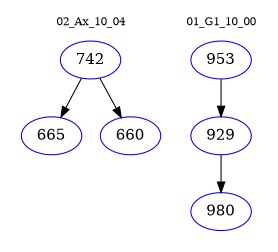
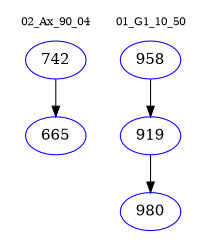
cluster "02_Ax_10_04": label "02_Ax_10_04" -> "02_Ax_90_04"
cluster "01_G1_10_00": label "01_G1_10_00" -> "01_G1_10_50"
node "953": label "953" -> "958"
node "660": removed
node "929": label "929" -> "919"
